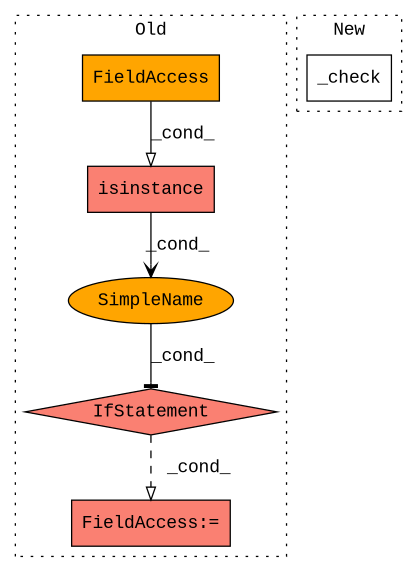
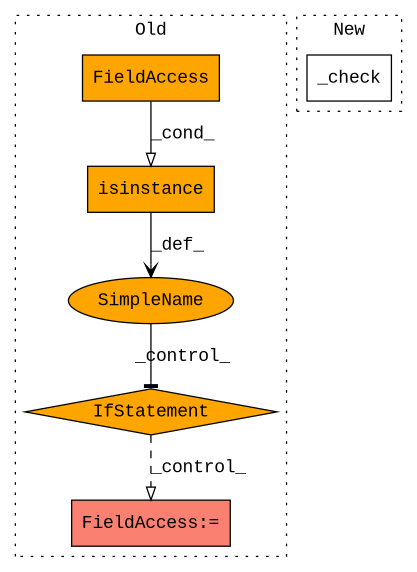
node "isinstance": fillcolor salmon -> orange
edge "isinstance" -> "SimpleName": label "_cond_" -> "_def_"
edge "SimpleName" -> "IfStatement": label "_cond_" -> "_control_"
node "IfStatement": fillcolor salmon -> orange
edge "IfStatement" -> "FieldAccess:=": label "_cond_" -> "_control_"
